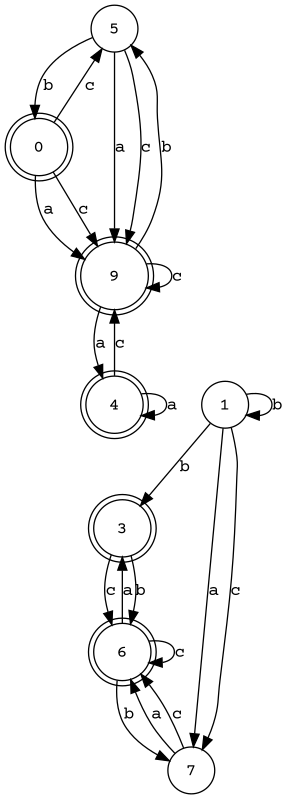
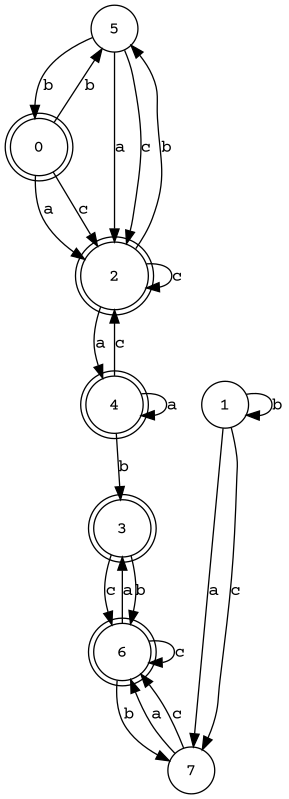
edge "0" -> "5": label "c" -> "b"
node "9": label "9" -> "2"
edge "1" -> "3": now "4" -> "3"
